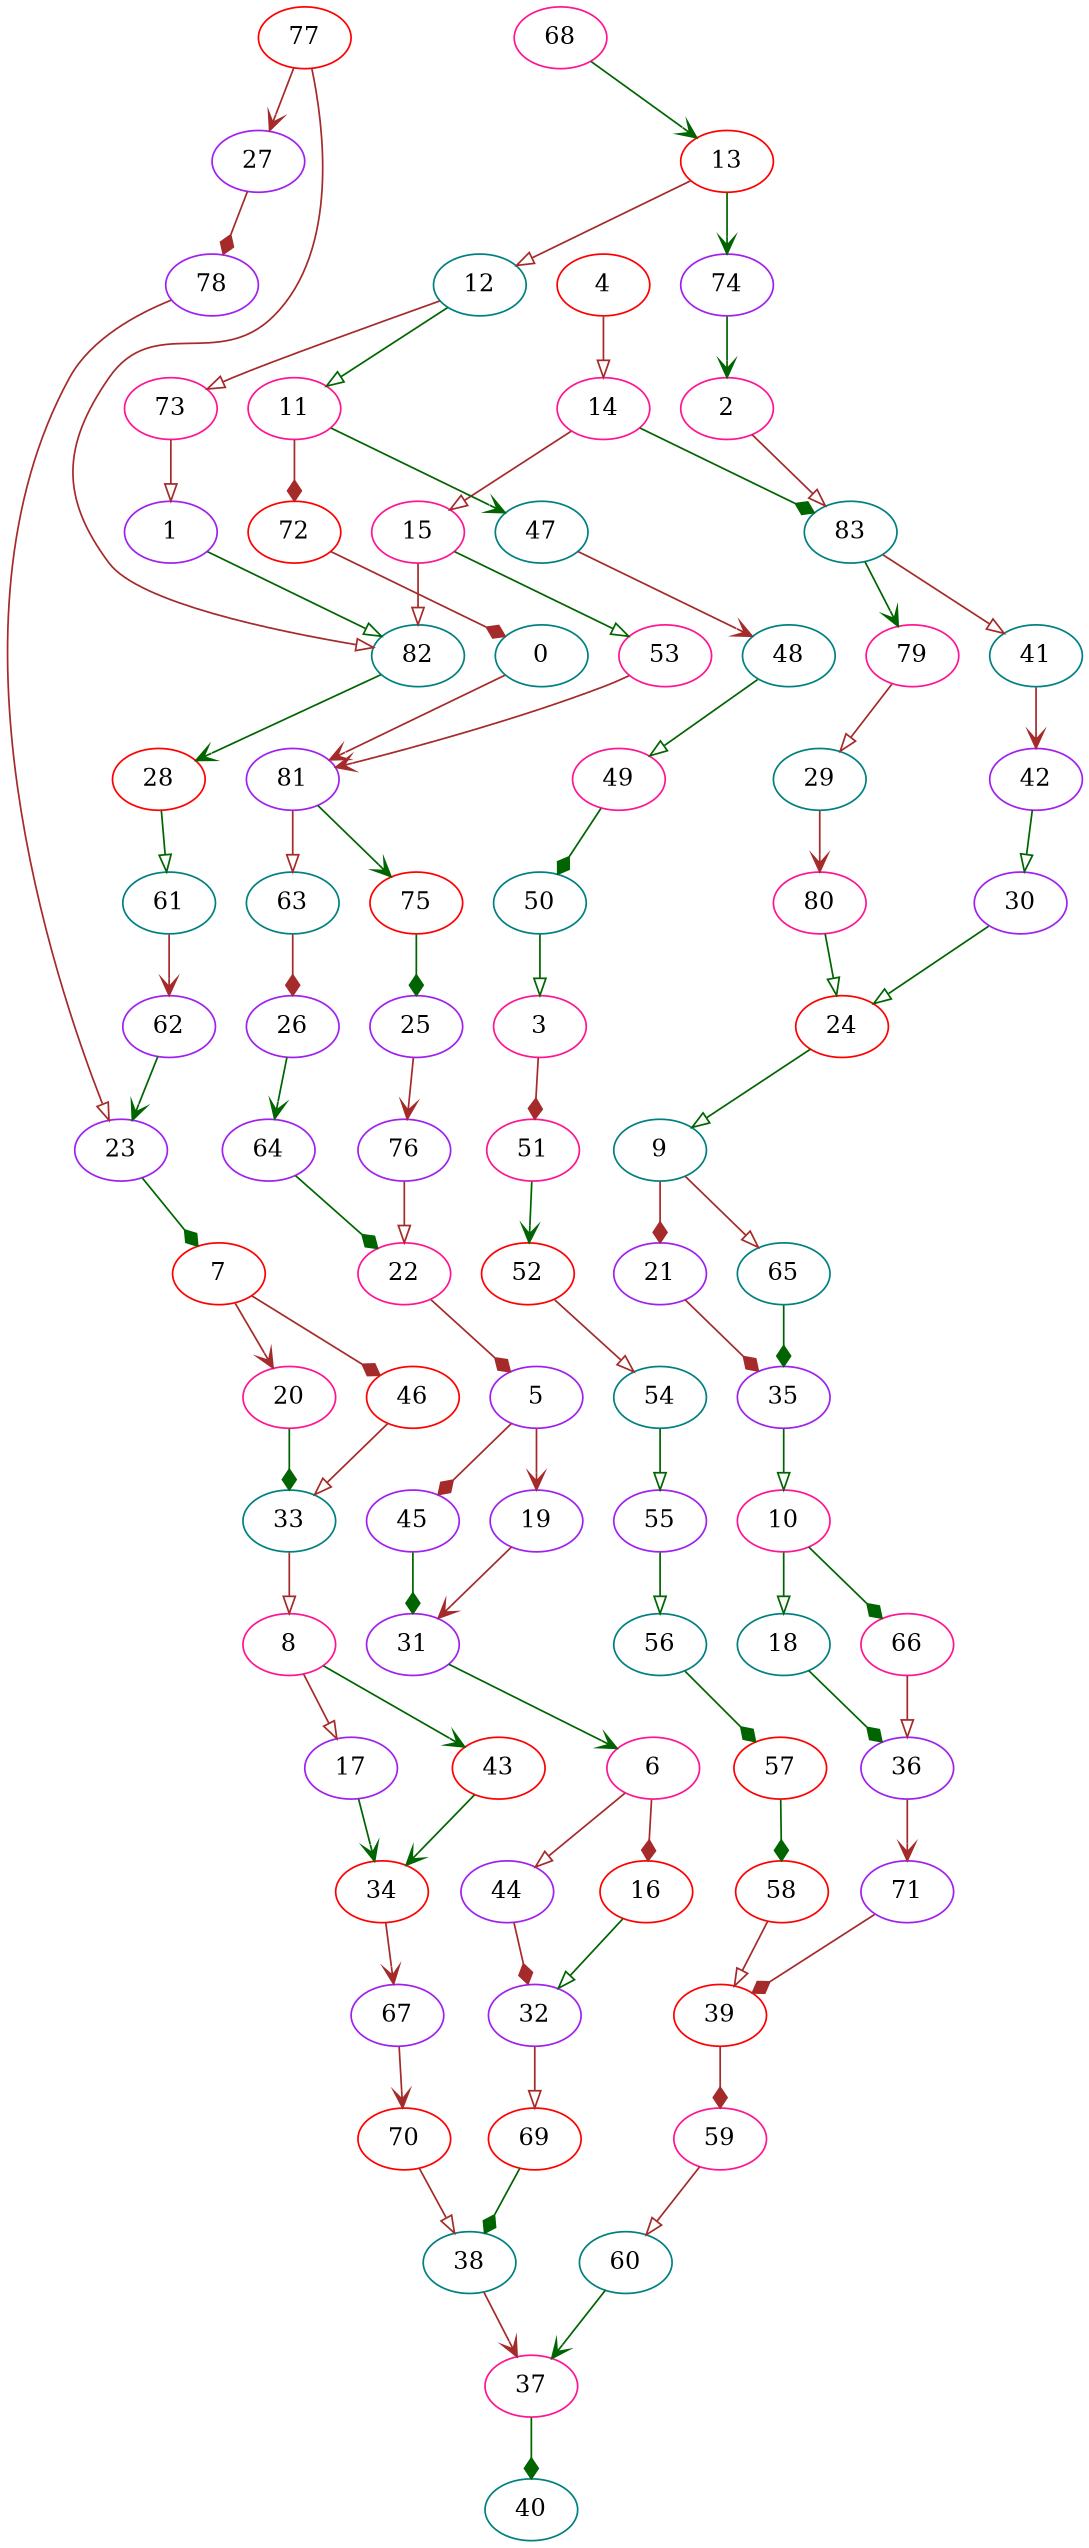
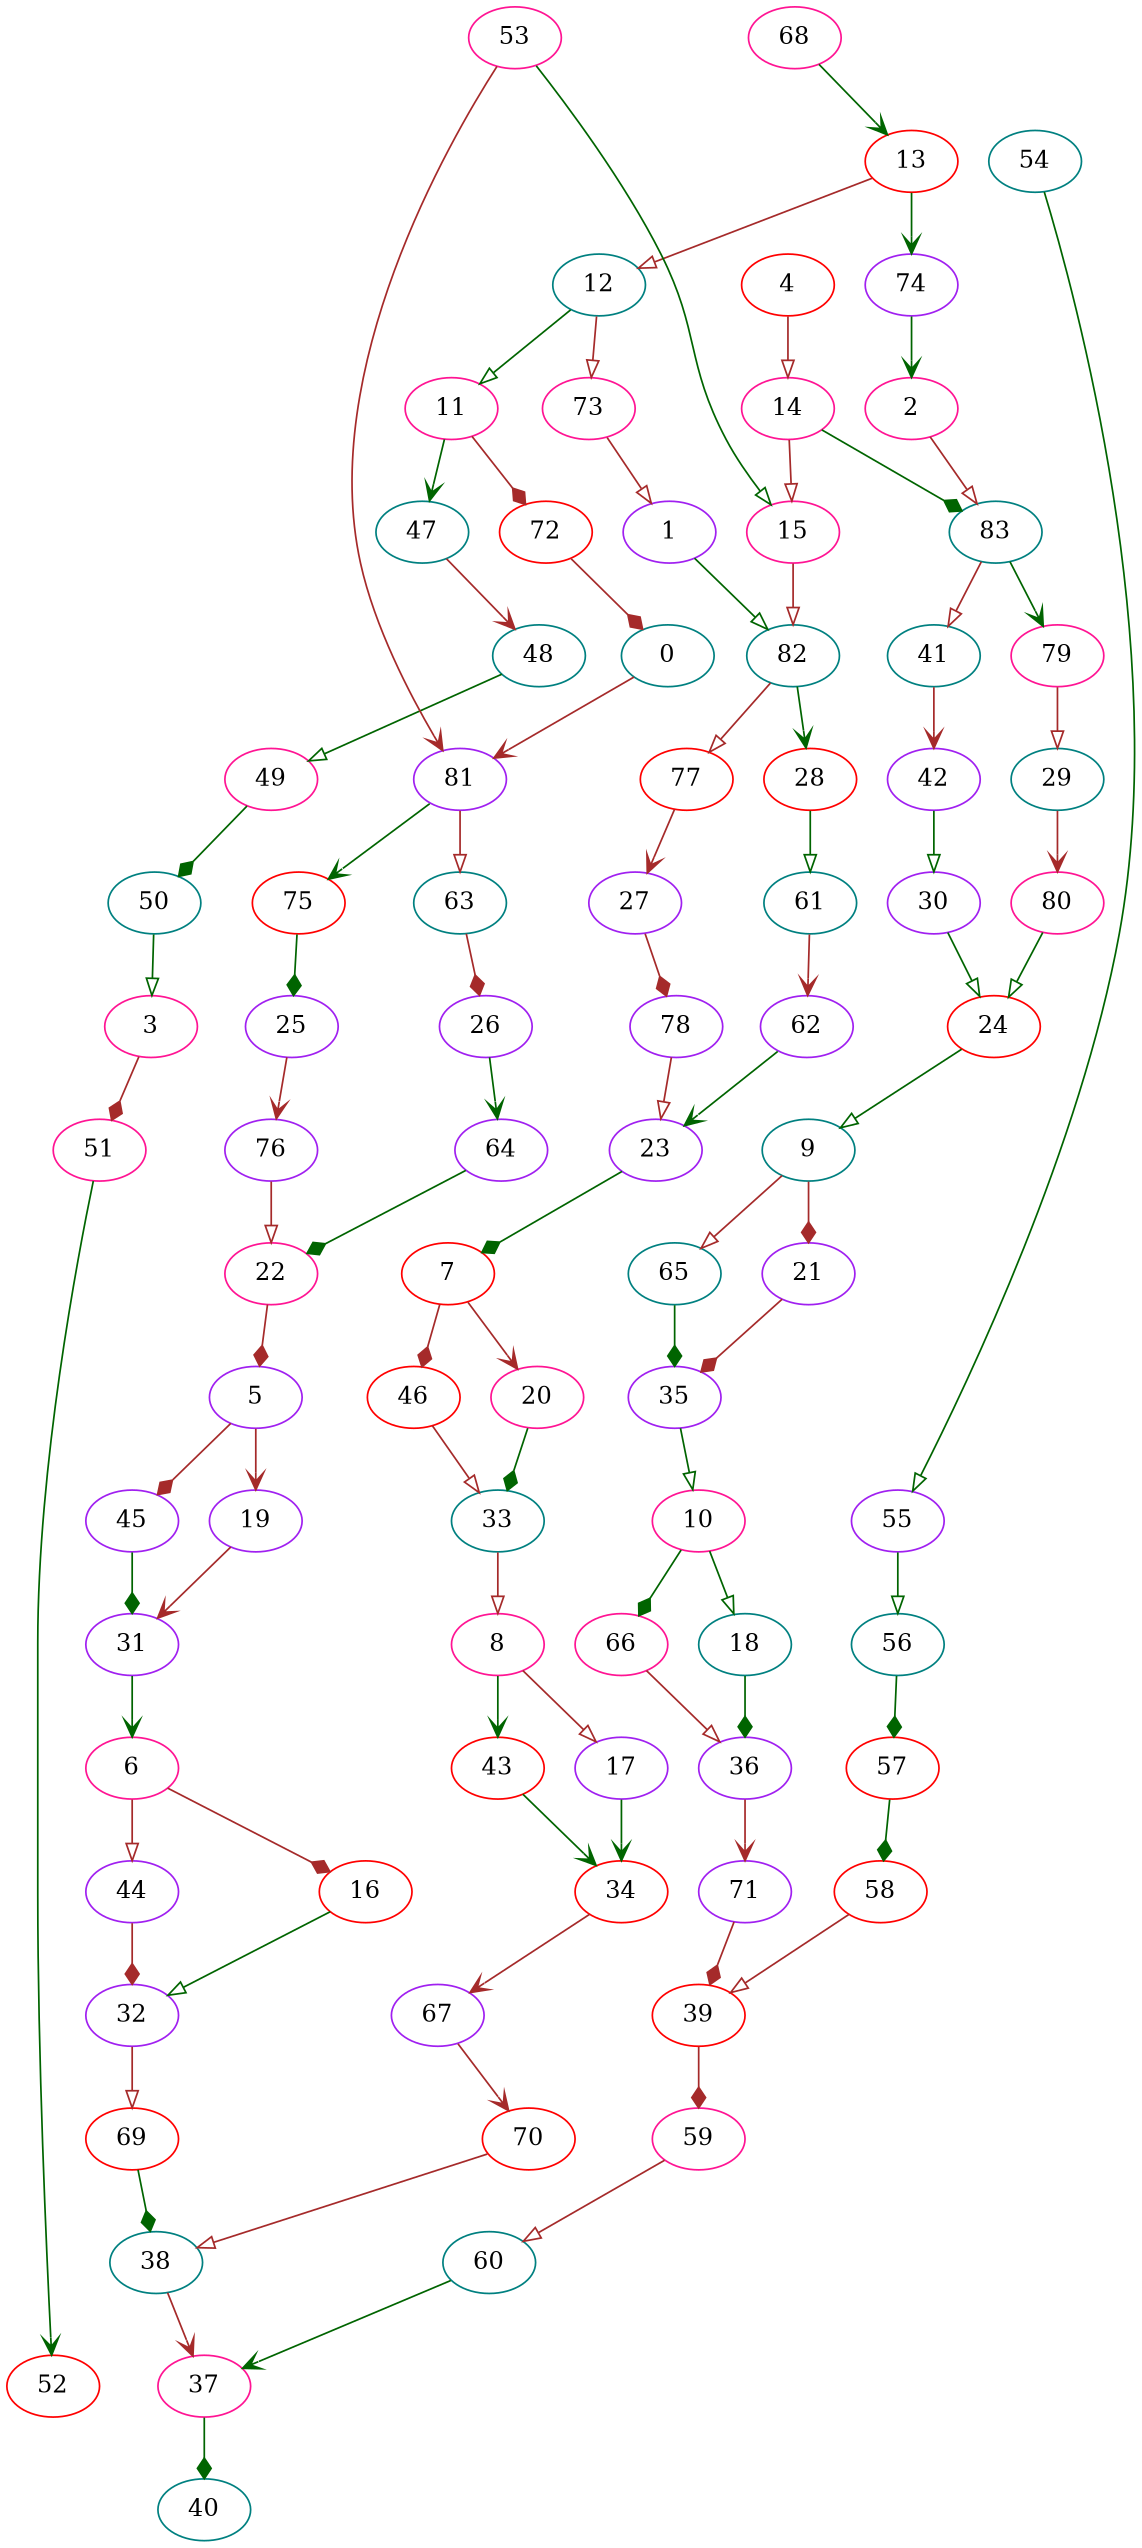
edge "77" -> "82": reversed
edge "15" -> "53": reversed
edge "52" -> "54": removed
